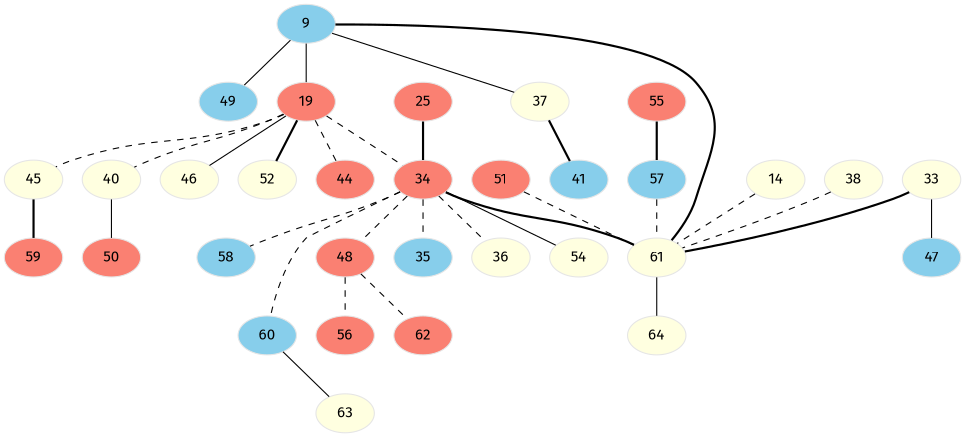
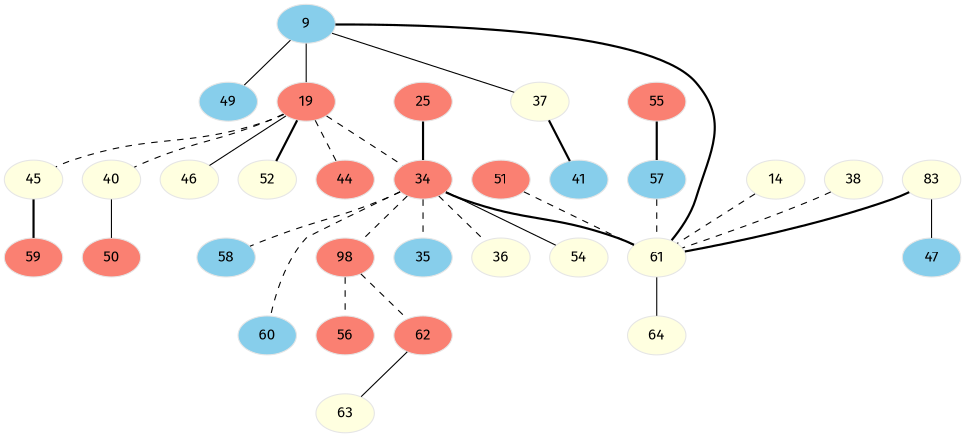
node "33": label "33" -> "83"
node "48": label "48" -> "98"
edge "60" -- "63": now "62" -- "63"
